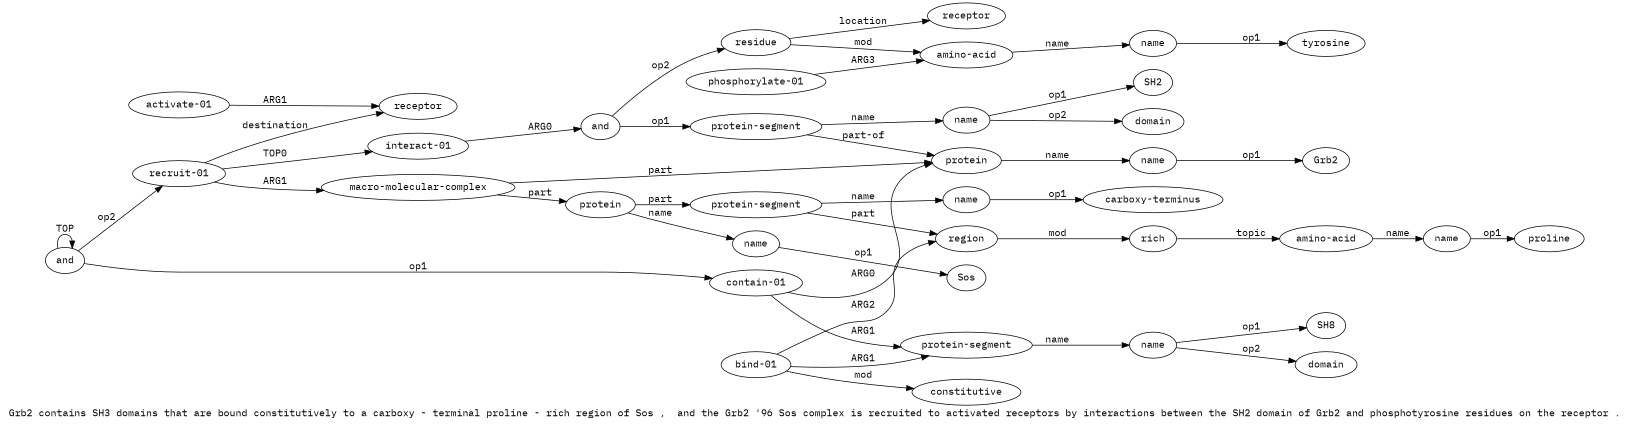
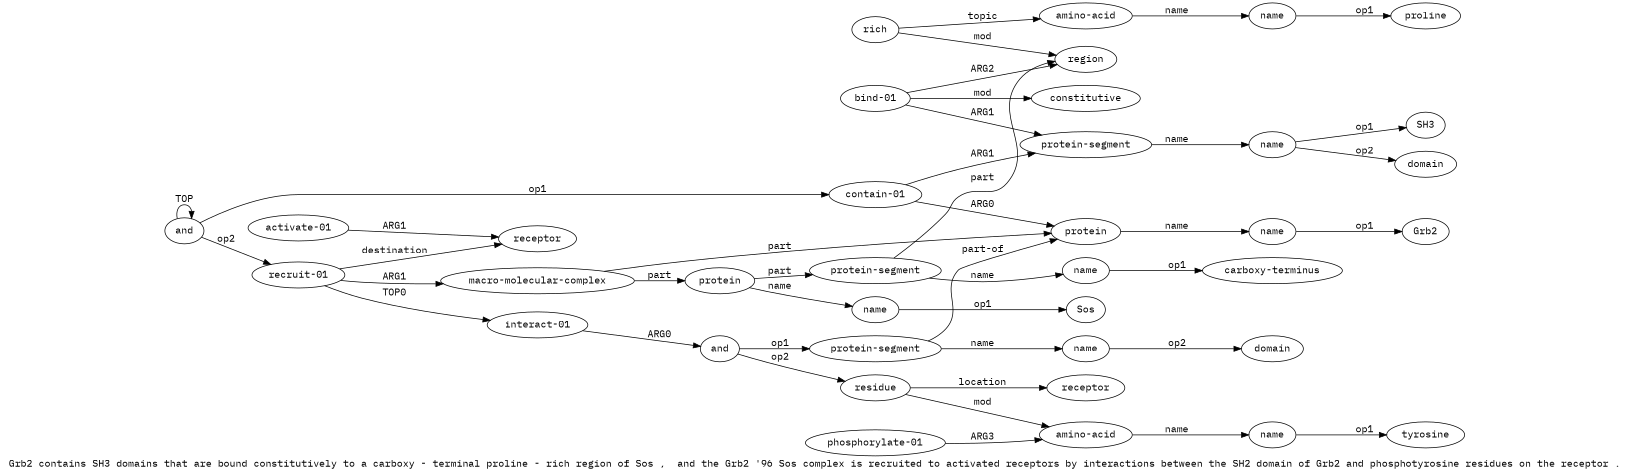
node "SH2": removed
edge "region" -> "rich": reversed
node "SH8": label "SH8" -> "SH3"
